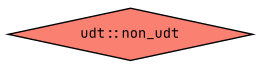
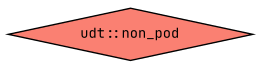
node "udt::non_udt": label "udt::non_udt" -> "udt::non_pod"
